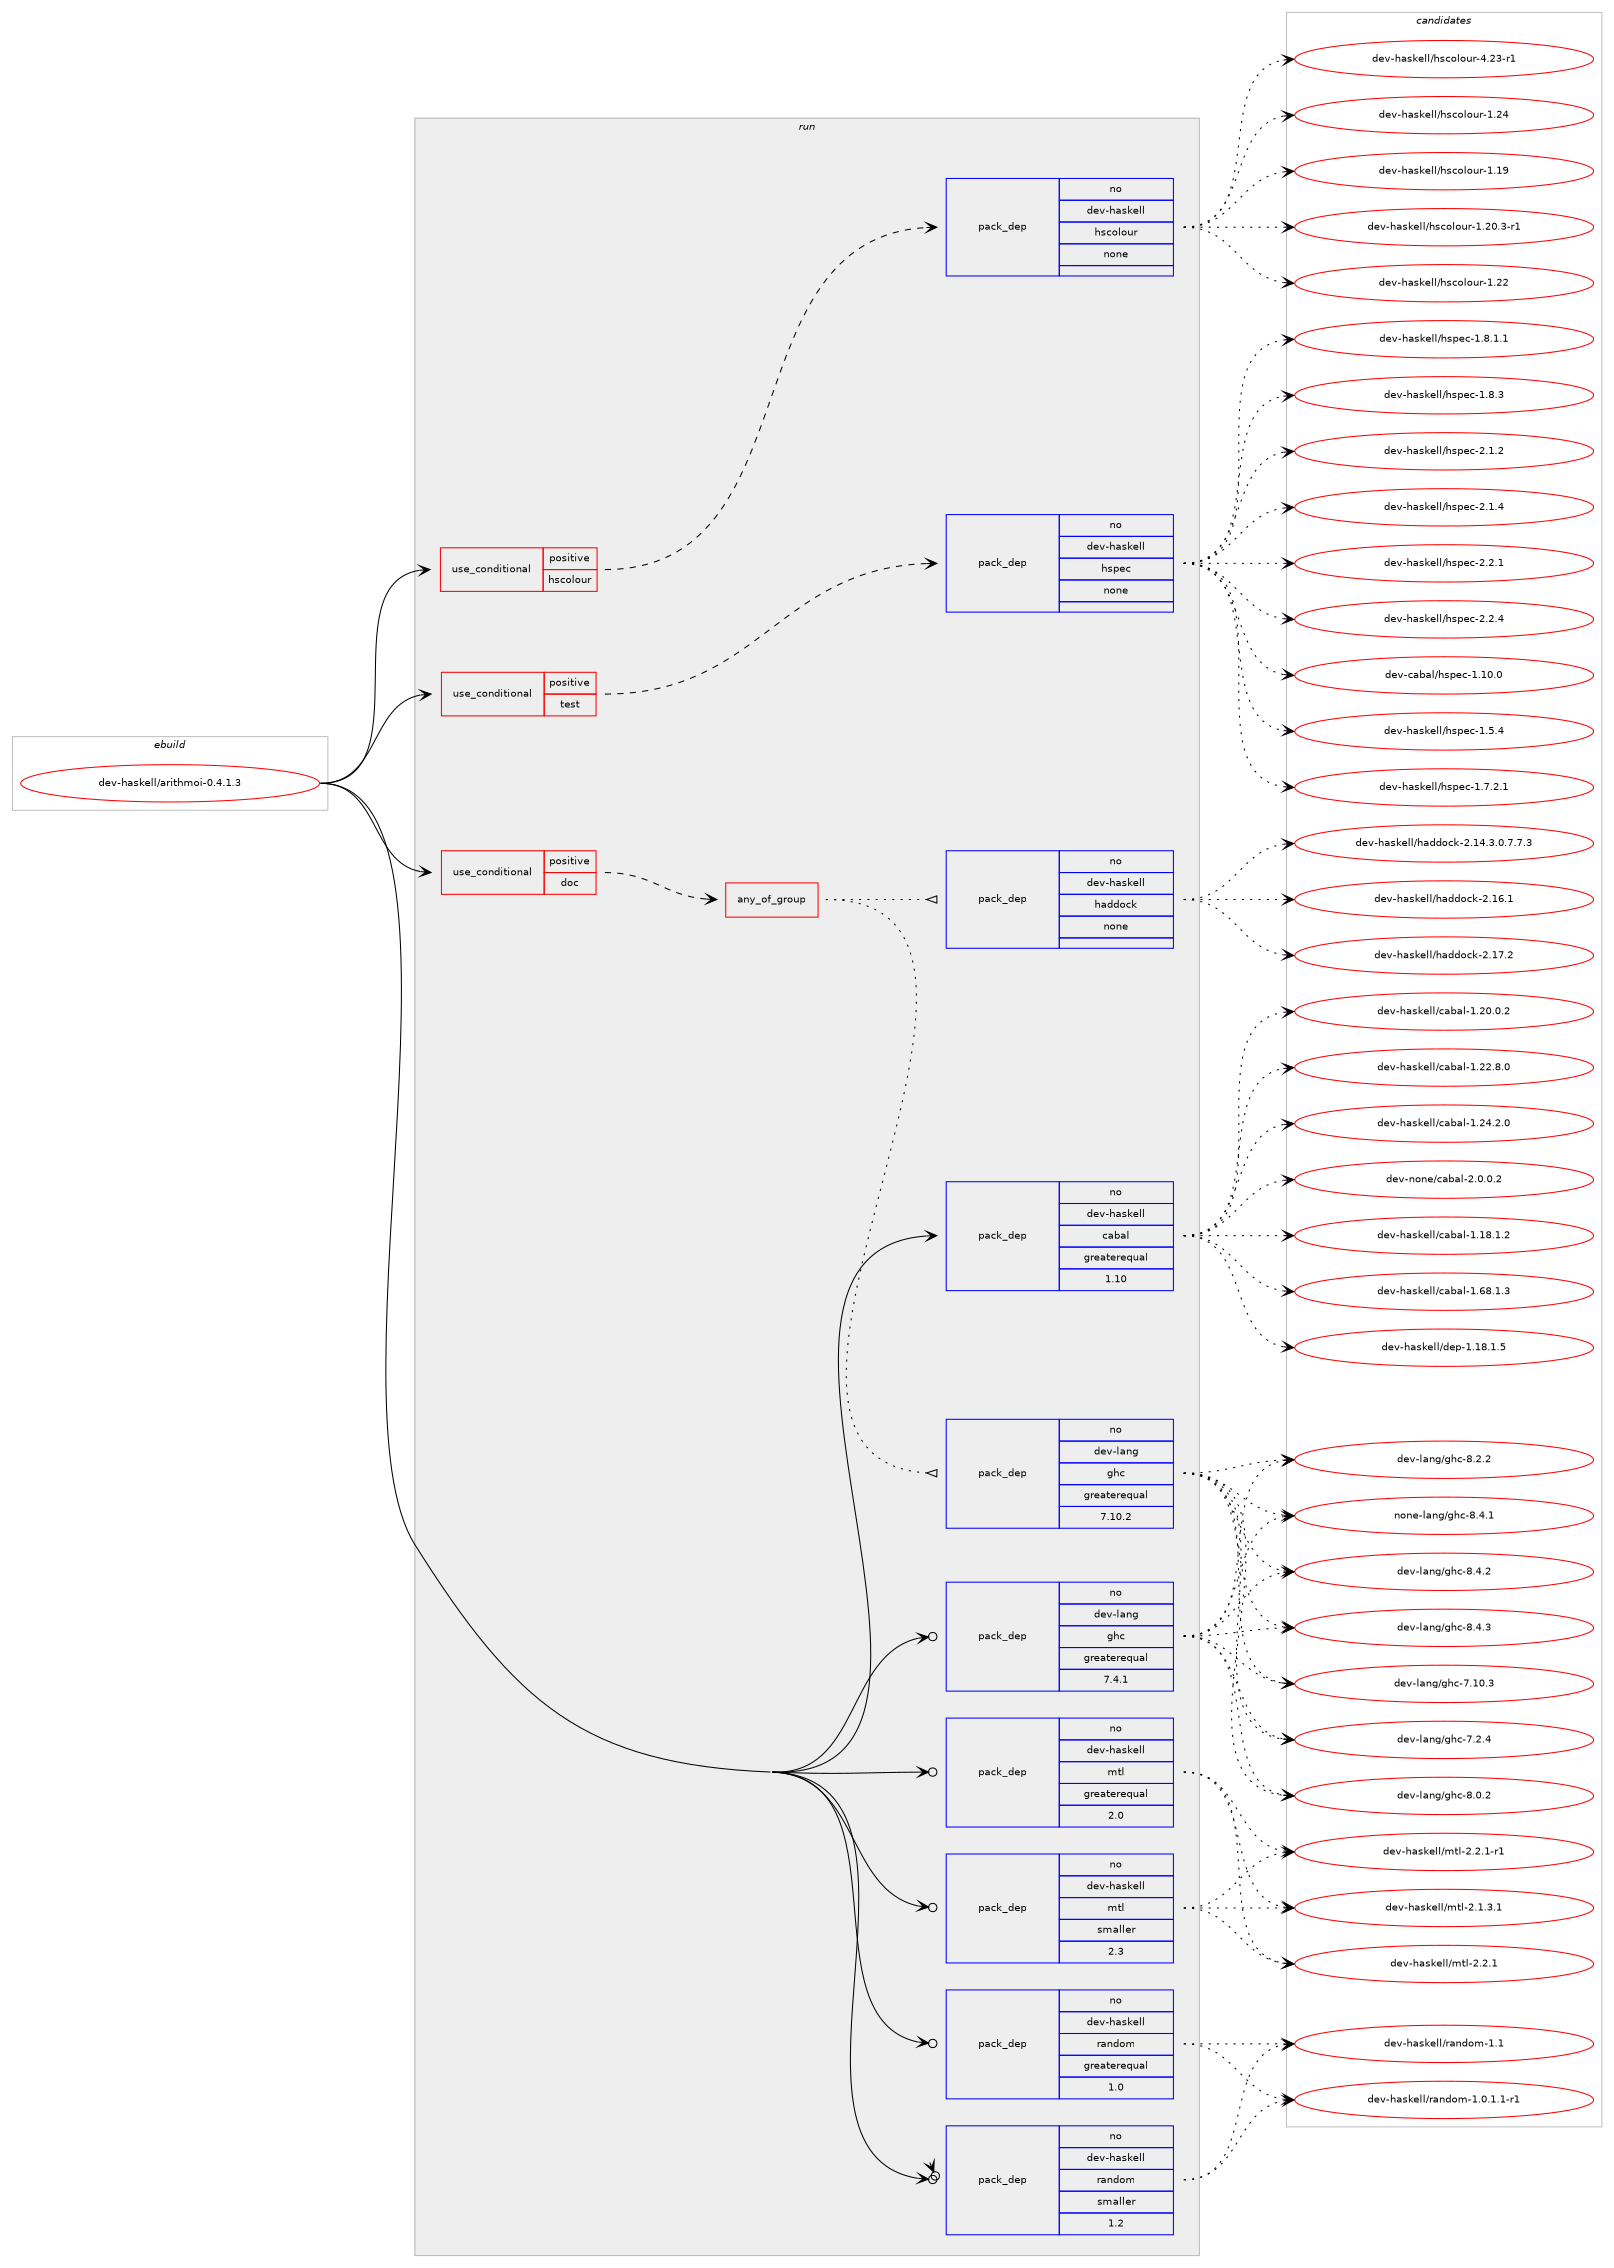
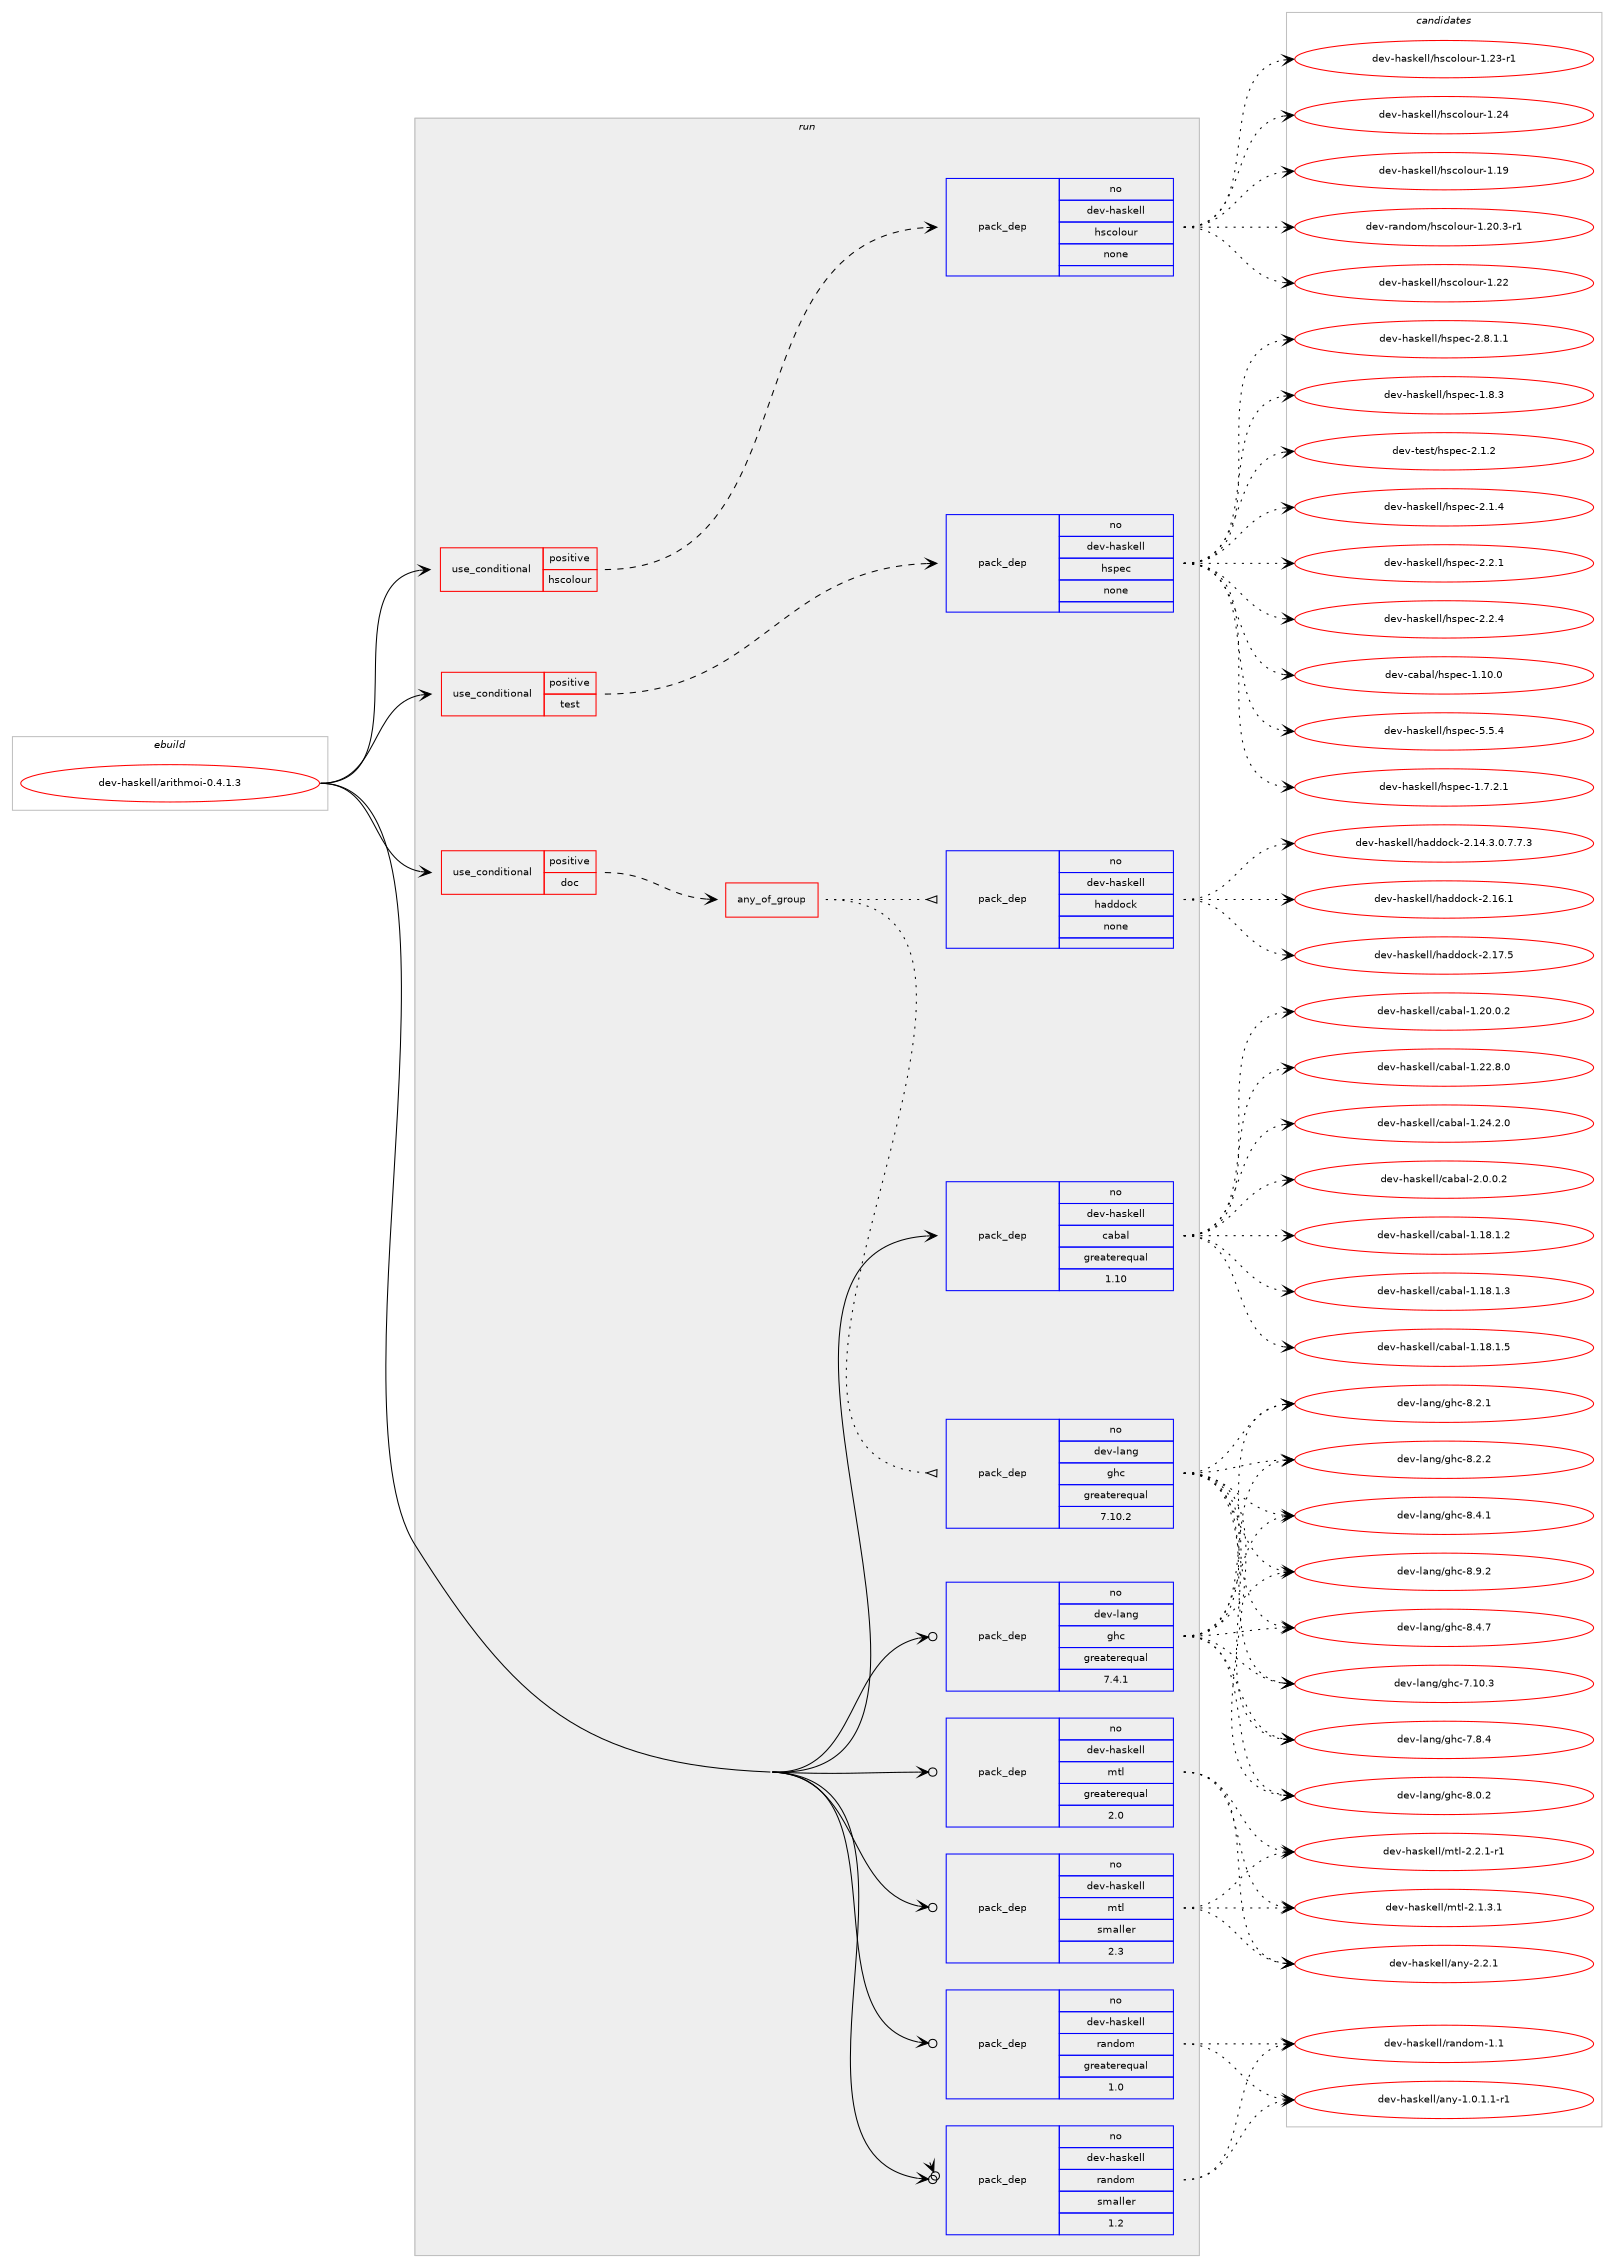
node "dev-haskell/hscolour-4.23-r1": label "dev-haskell/hscolour-4.23-r1" -> "dev-haskell/hscolour-1.23-r1"
node "dev-haskell/hscolour-1.20.3-r1": label "dev-haskell/hscolour-1.20.3-r1" -> "dev-random/hscolour-1.20.3-r1"
node "dev-haskell/hspec-1.8.1.1": label "dev-haskell/hspec-1.8.1.1" -> "dev-haskell/hspec-2.8.1.1"
node "dev-haskell/hspec-2.1.2": label "dev-haskell/hspec-2.1.2" -> "dev-test/hspec-2.1.2"
node "dev-haskell/hspec-1.5.4": label "dev-haskell/hspec-1.5.4" -> "dev-haskell/hspec-5.5.4"
node "dev-haskell/haddock-2.17.2": label "dev-haskell/haddock-2.17.2" -> "dev-haskell/haddock-2.17.5"
node "dev-none/cabal-2.0.0.2": label "dev-none/cabal-2.0.0.2" -> "dev-haskell/cabal-2.0.0.2"
node "dev-haskell/cabal-1.68.1.3": label "dev-haskell/cabal-1.68.1.3" -> "dev-haskell/cabal-1.18.1.3"
node "dev-haskell/dep-1.18.1.5": label "dev-haskell/dep-1.18.1.5" -> "dev-haskell/cabal-1.18.1.5"
node "dev-lang/ghc-8.2.1": added
node "none-lang/ghc-8.4.1": label "none-lang/ghc-8.4.1" -> "dev-lang/ghc-8.4.1"
node "dev-lang/ghc-8.4.2": label "dev-lang/ghc-8.4.2" -> "dev-lang/ghc-8.9.2"
node "dev-lang/ghc-8.4.3": label "dev-lang/ghc-8.4.3" -> "dev-lang/ghc-8.4.7"
node "dev-lang/ghc-7.2.4": label "dev-lang/ghc-7.2.4" -> "dev-lang/ghc-7.8.4"
node "dev-haskell/mtl-2.2.1": label "dev-haskell/mtl-2.2.1" -> "dev-haskell/any-2.2.1"
node "dev-haskell/random-1.0.1.1-r1": label "dev-haskell/random-1.0.1.1-r1" -> "dev-haskell/any-1.0.1.1-r1"
